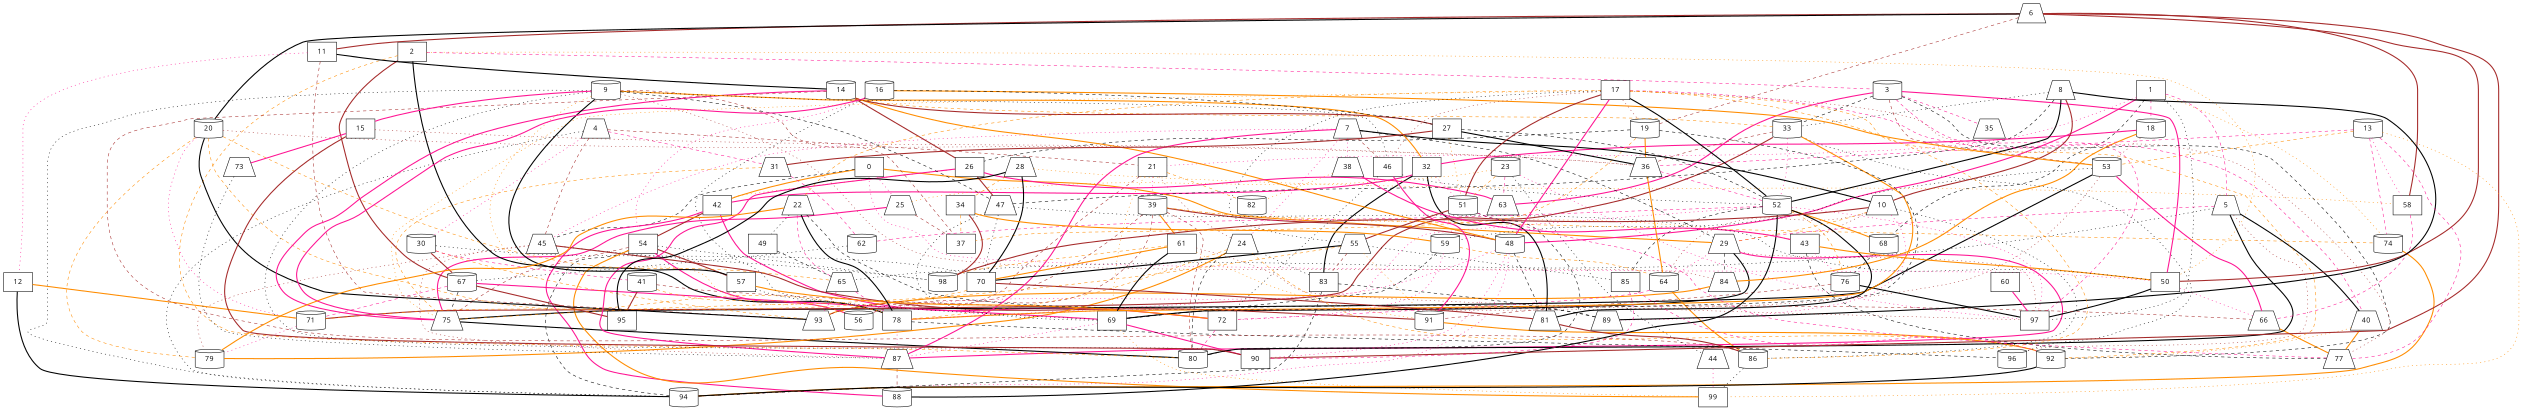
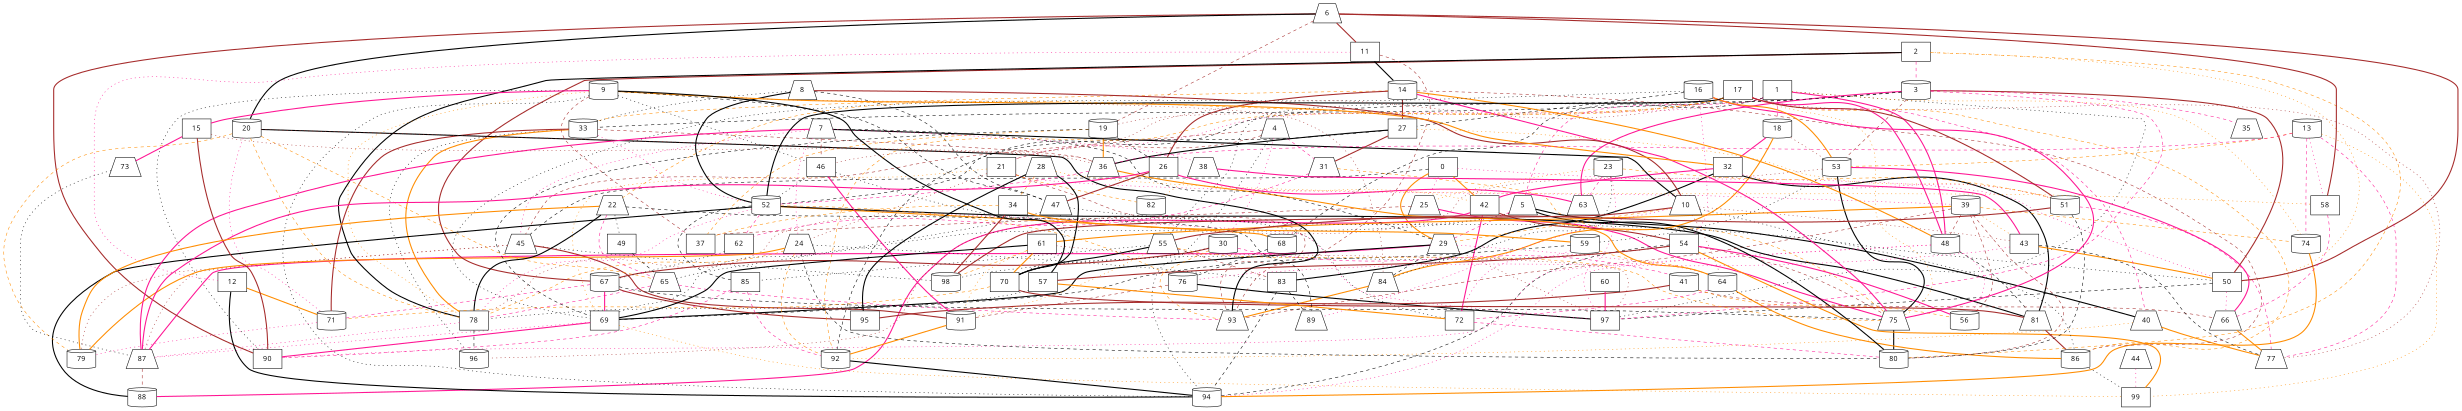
edge "3" -- "50": color deeppink -> brown
edge "39" -- "48": style bold -> dashed
node "62": shape cylinder -> box
edge "8" -- "89": removed
edge "23" -- "44": now "23" -- "84"
edge "50" -- "97": style bold -> dashed
